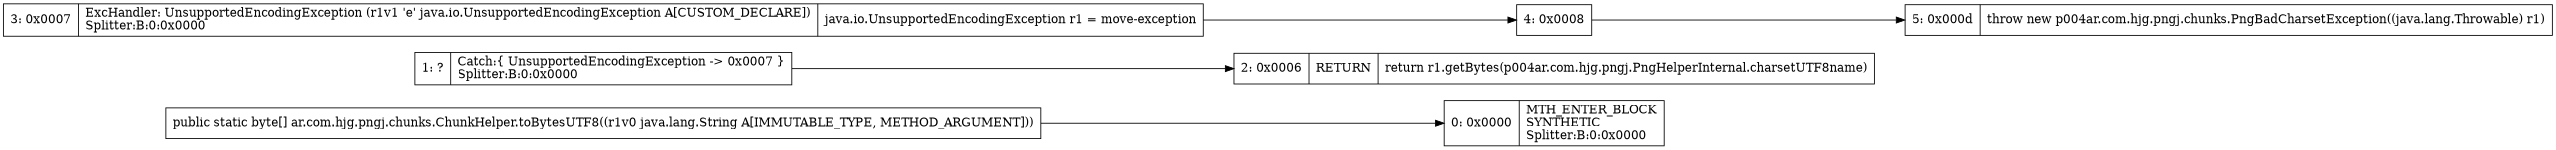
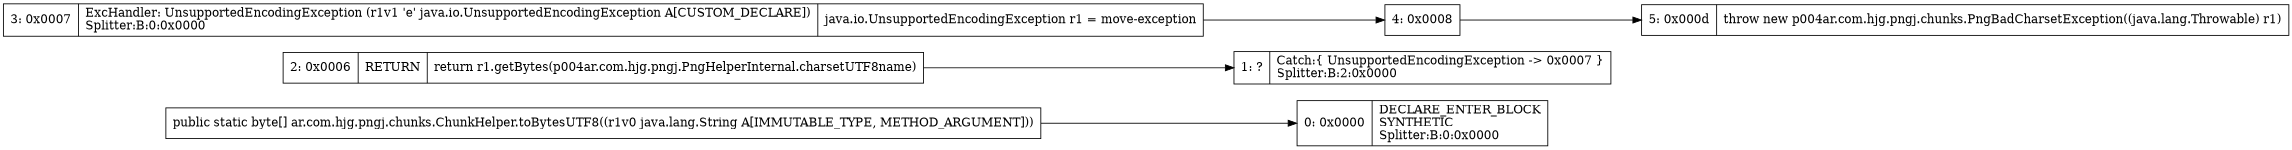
edge "1: ?" -> "2: 0x0006": reversed
node "1: ?": text "Splitter:B:0:0x0000" -> "Splitter:B:2:0x0000"
node "0: 0x0000": text "MTH_ENTER_BLOCK" -> "DECLARE_ENTER_BLOCK"
